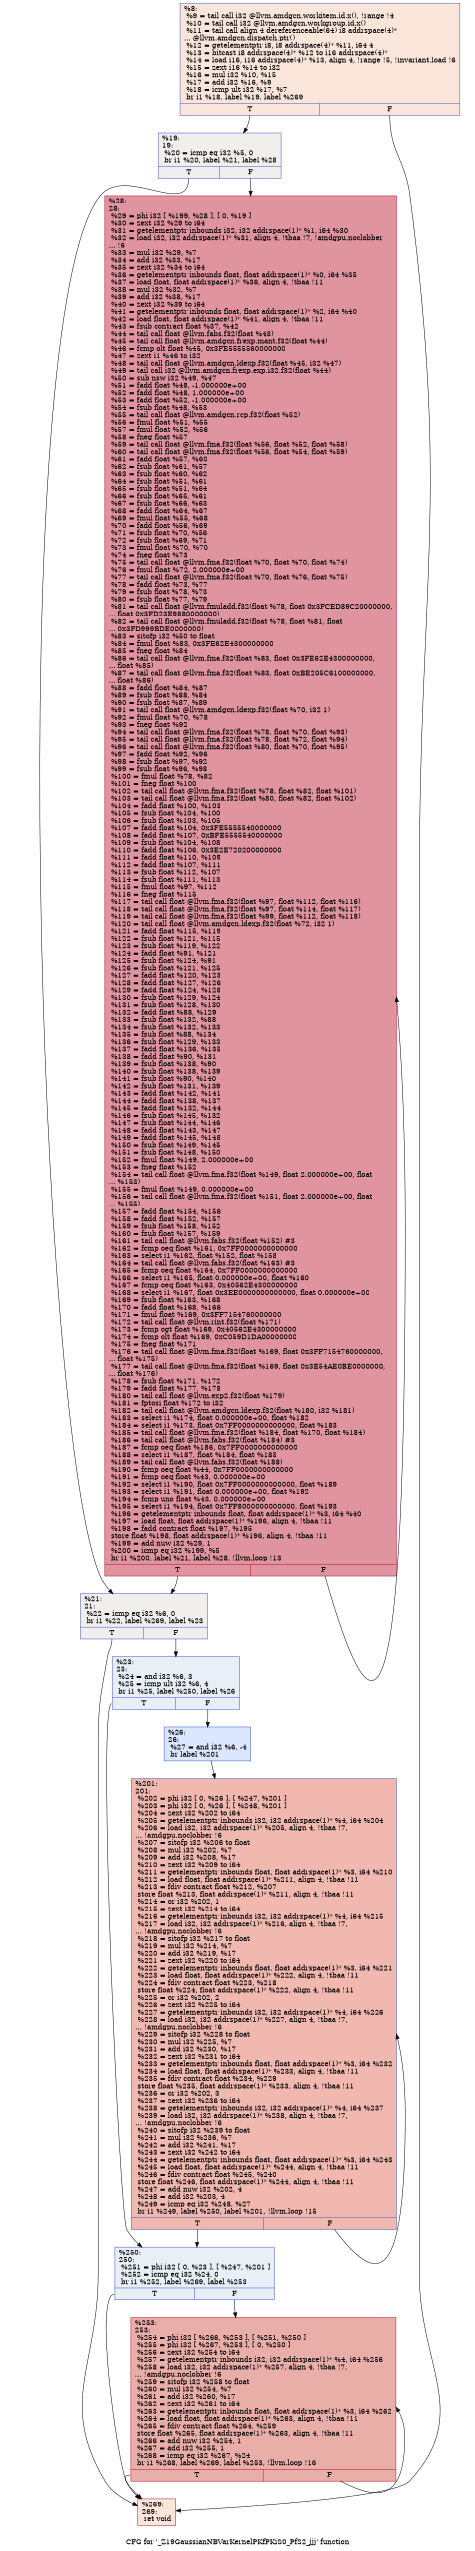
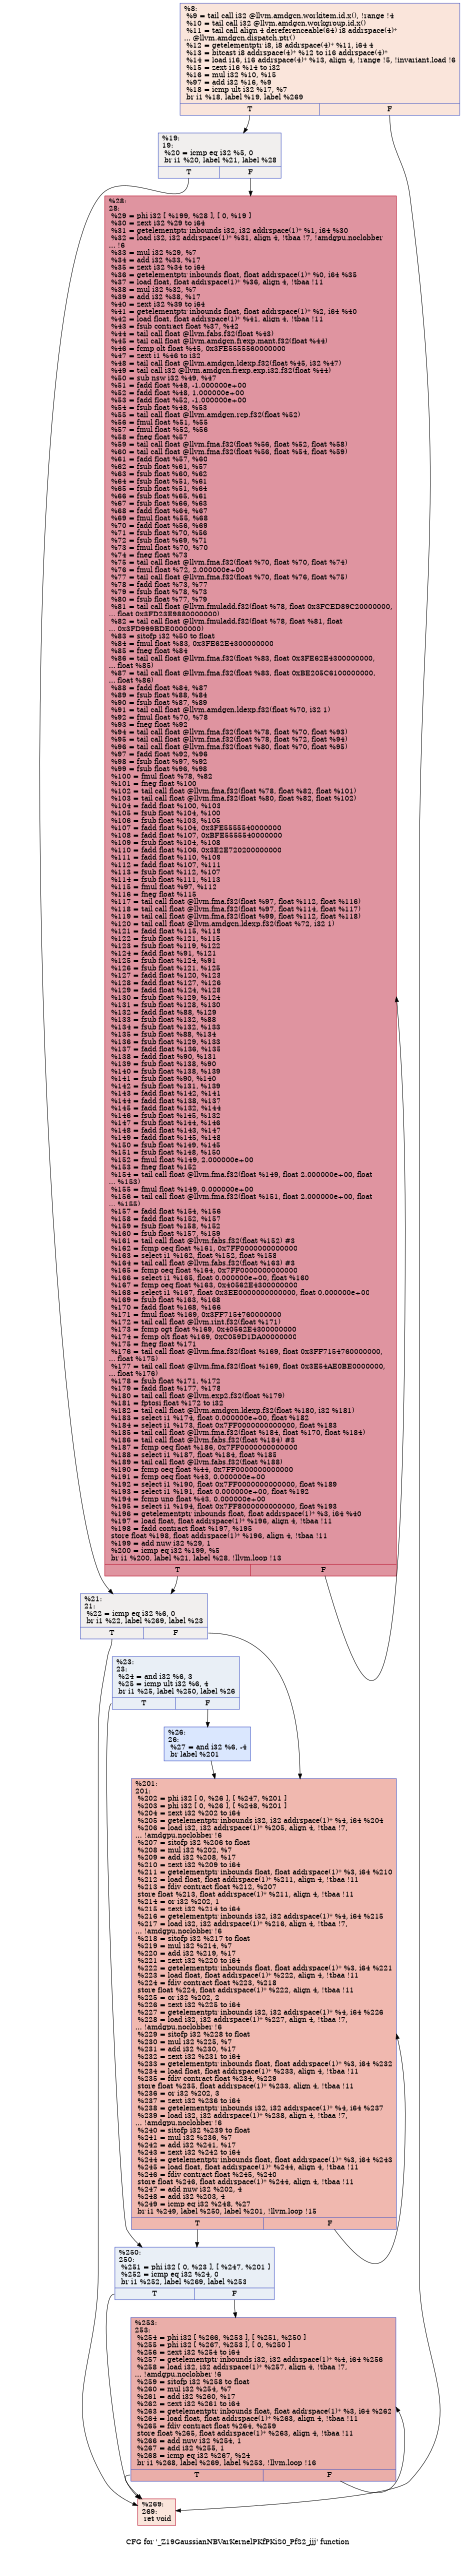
node "%8:": text "%17 = add i32 %16, %9" -> "%97 = add i32 %16, %9"
edge "%21:" -> "%23:": now "%21:" -> "%201:"
node "%253:": color #b70d28ff -> #3d50c3ff
